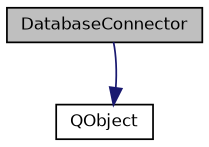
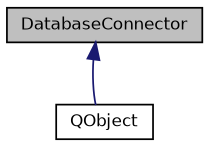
edge "DatabaseConnector" -> "QObject": reversed
